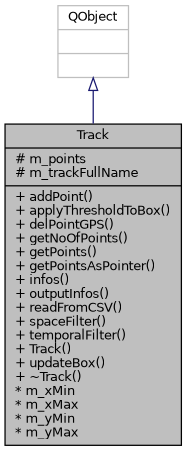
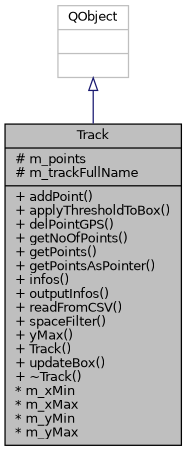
node "Track": text "+ temporalFilter()" -> "+ yMax()"
